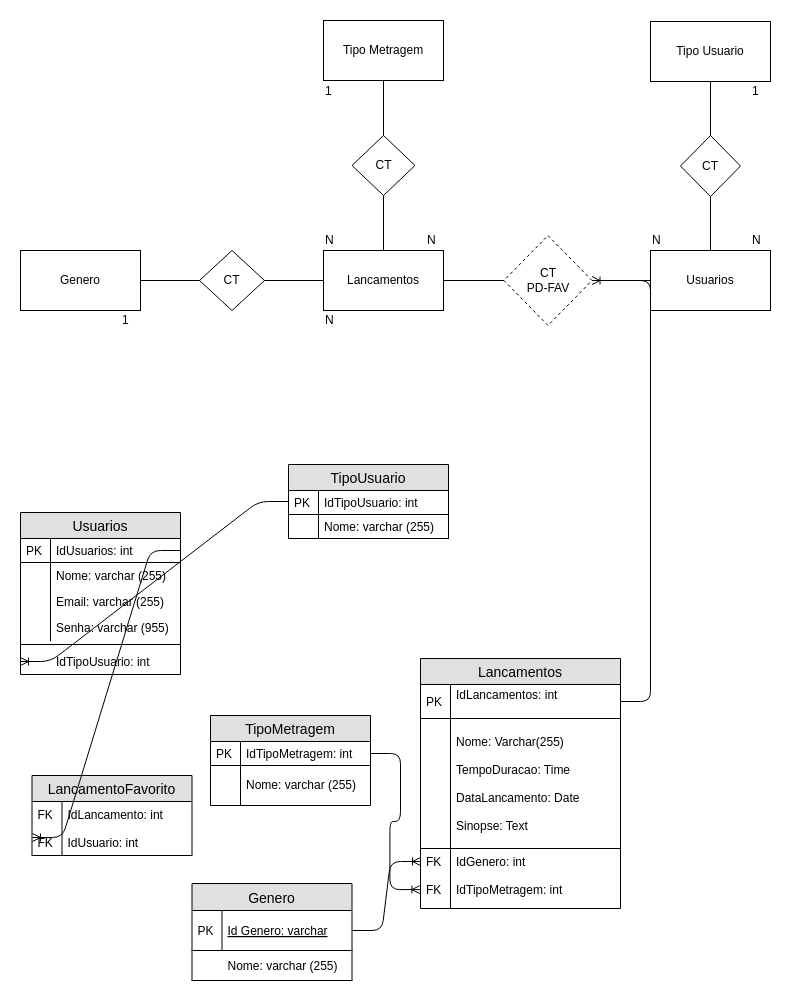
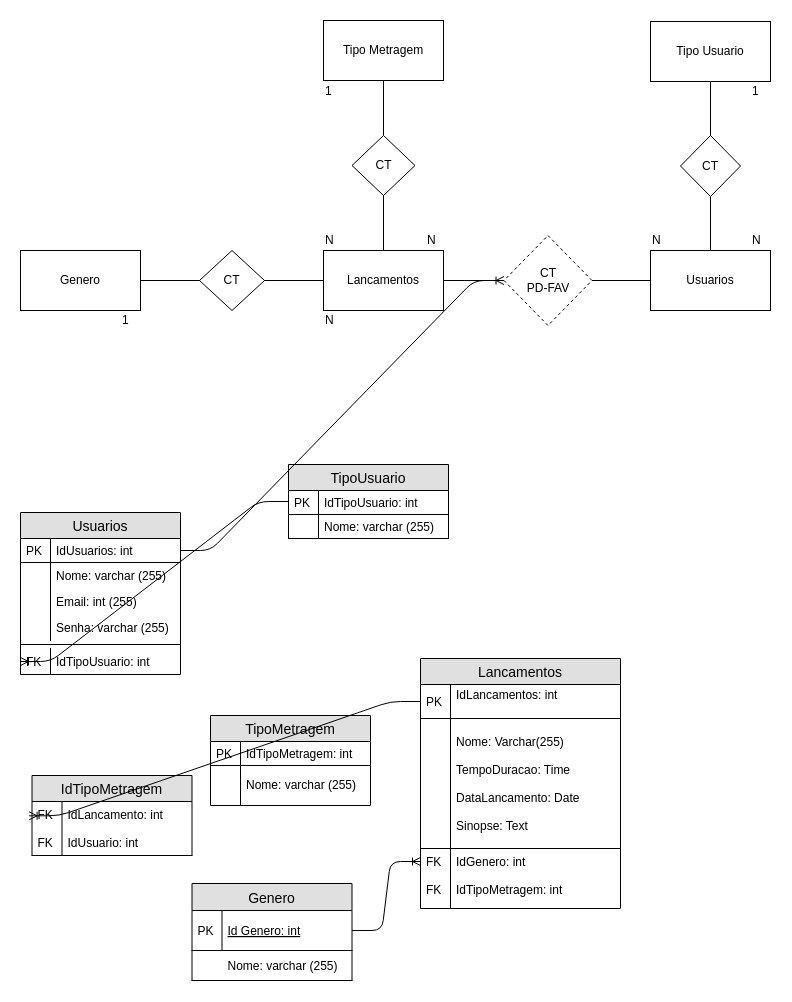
edge "IdLancamentos: int" -> "CT PD-FAV": now "IdLancamentos: int" -> "IdLancamento: int IdUsuario: int"
node "Email: varchar (255)": label "Email: varchar (255)" -> "Email: int (255)"
node "Senha: varchar (955)": label "Senha: varchar (955)" -> "Senha: varchar (255)"
node "FK": added
edge "IdUsuarios: int" -> "IdLancamento: int IdUsuario: int": now "IdUsuarios: int" -> "CT PD-FAV"
node "LancamentoFavorito": label "LancamentoFavorito" -> "IdTipoMetragem"
edge "IdTipoMetragem: int" -> "IdGenero: int IdTipoMetragem: int": removed
node "Id Genero: varchar": label "Id Genero: varchar" -> "Id Genero: int"
